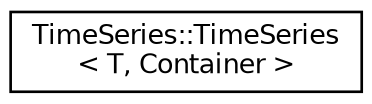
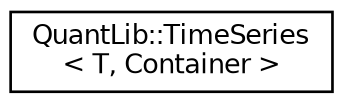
node "TimeSeries::TimeSeries < T, Container >": label "TimeSeries::TimeSeries < T, Container >" -> "QuantLib::TimeSeries < T, Container >"
